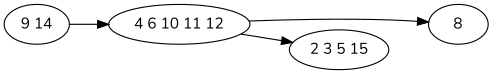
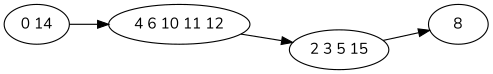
edge "4 6 10 11 12" -> "8": now "2 3 5 15" -> "8"
node "9 14": label "9 14" -> "0 14"
